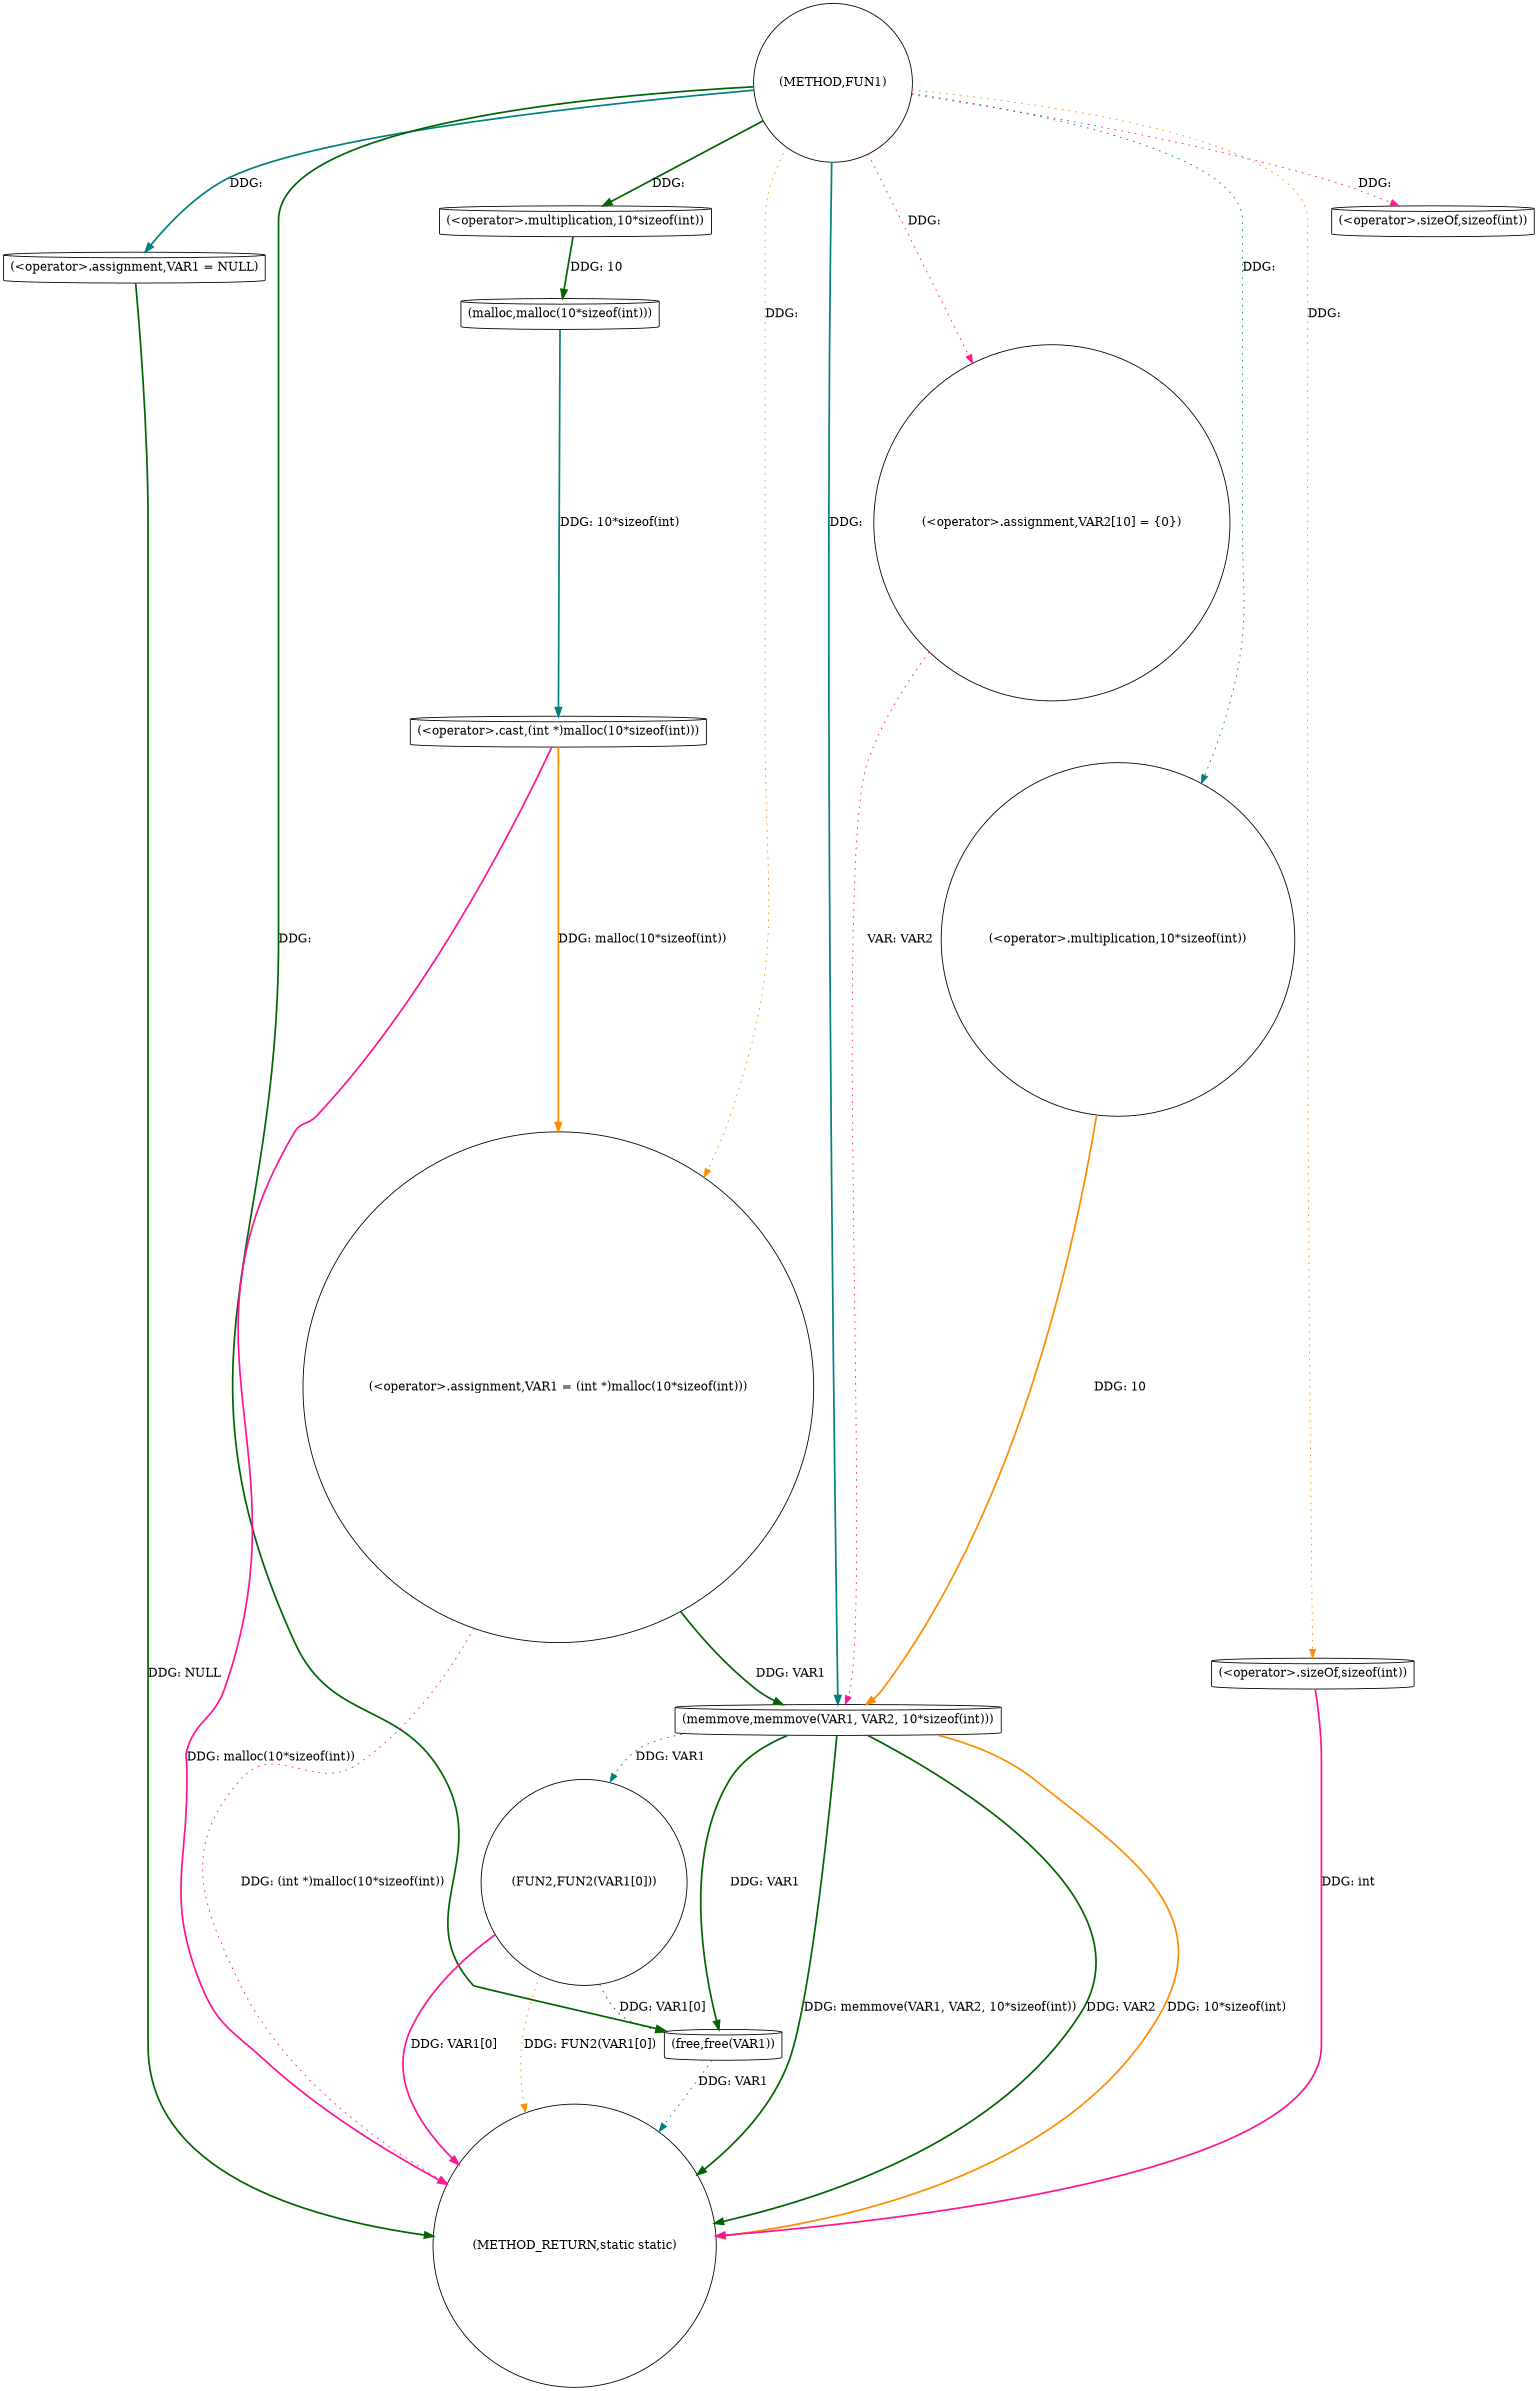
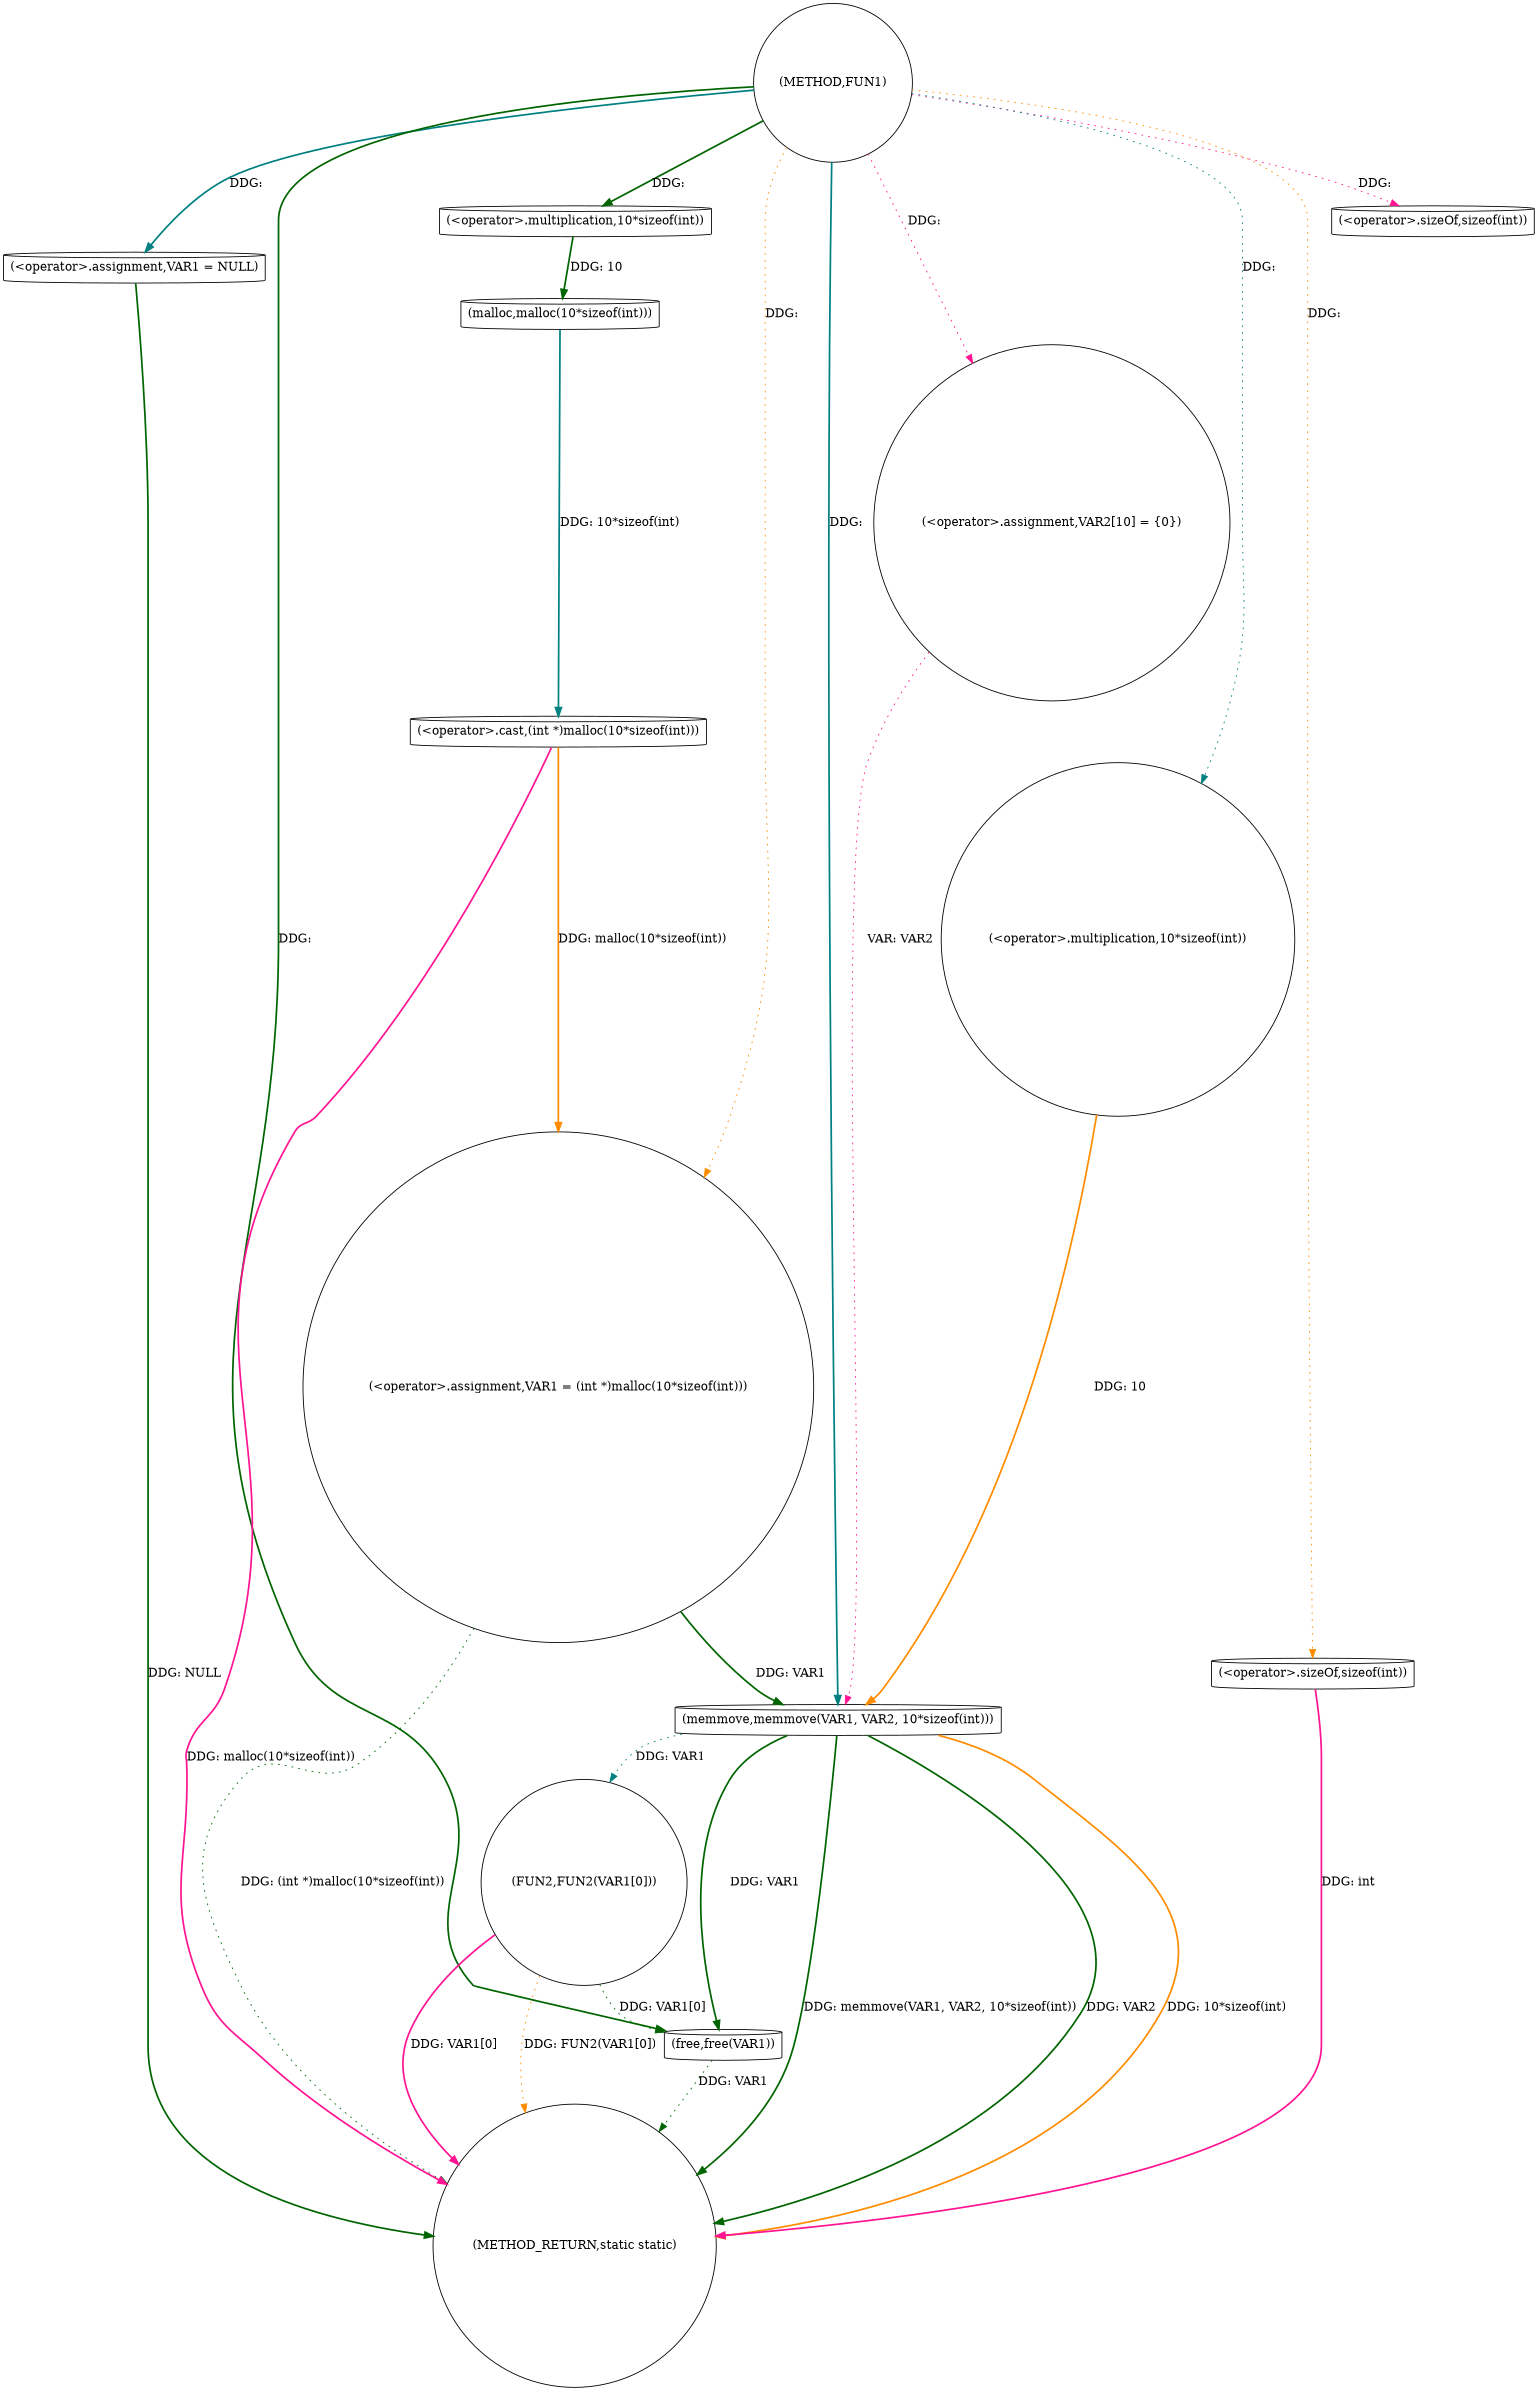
edge "(<operator>.assignment,VAR1 = (int *)malloc(10*sizeof(int)))" -> "(METHOD_RETURN,static static)": color deeppink -> darkgreen
edge "(free,free(VAR1))" -> "(METHOD_RETURN,static static)": color teal -> darkgreen
